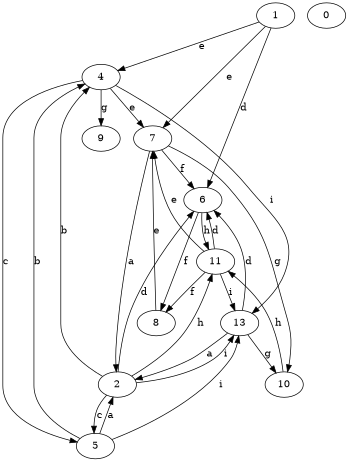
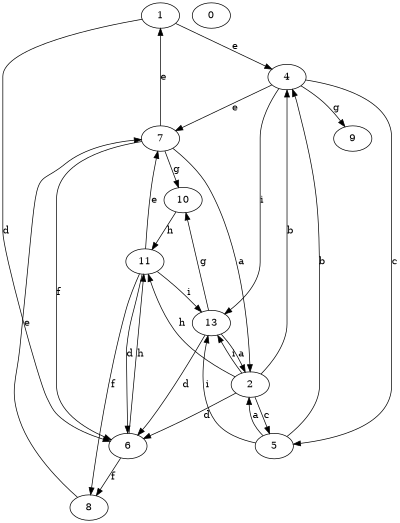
edge "1" -> "7": reversed
